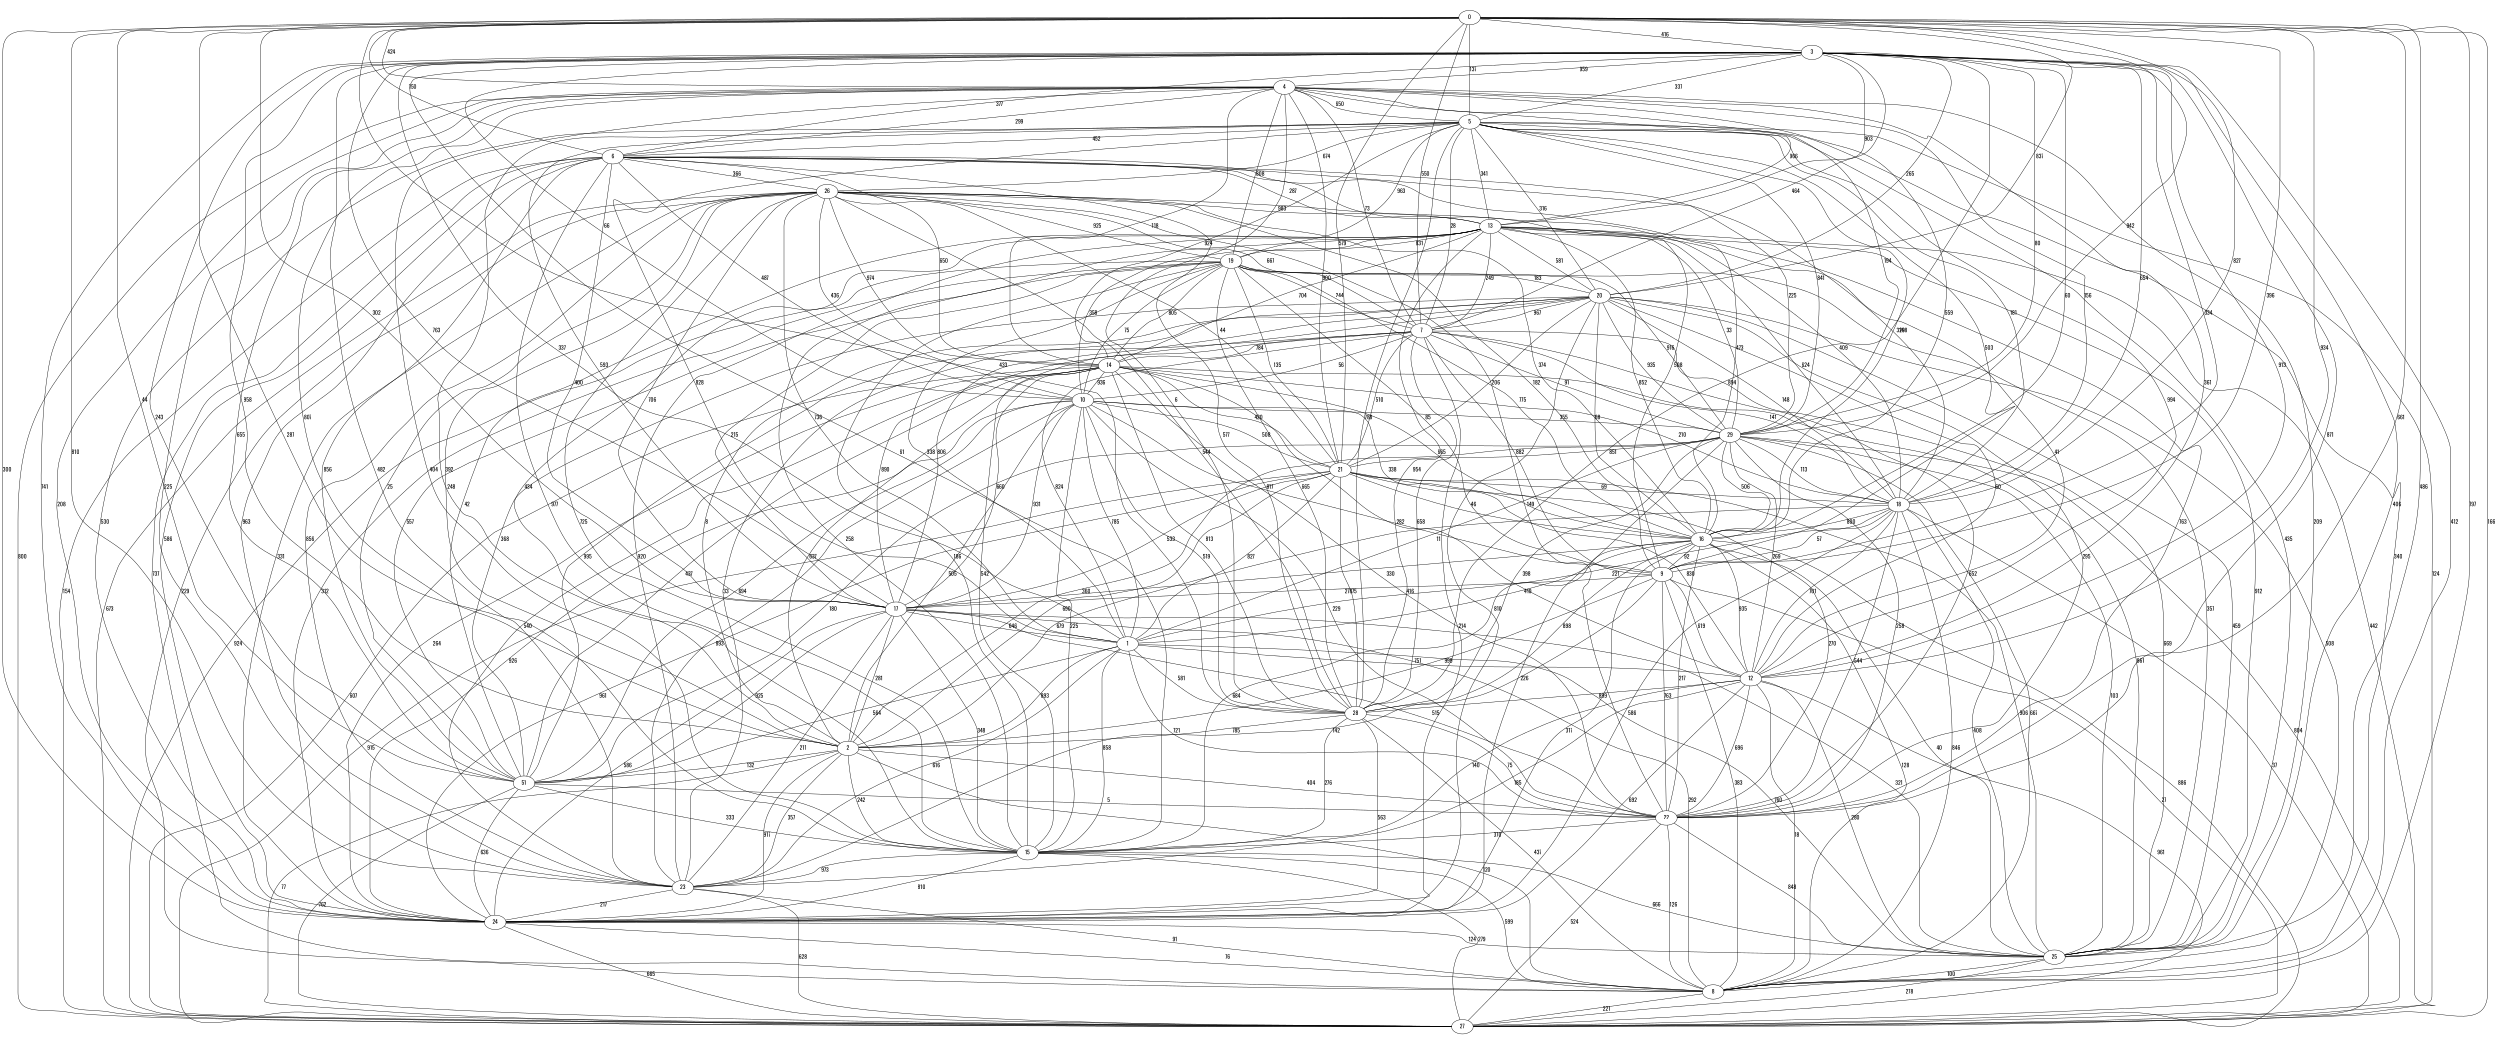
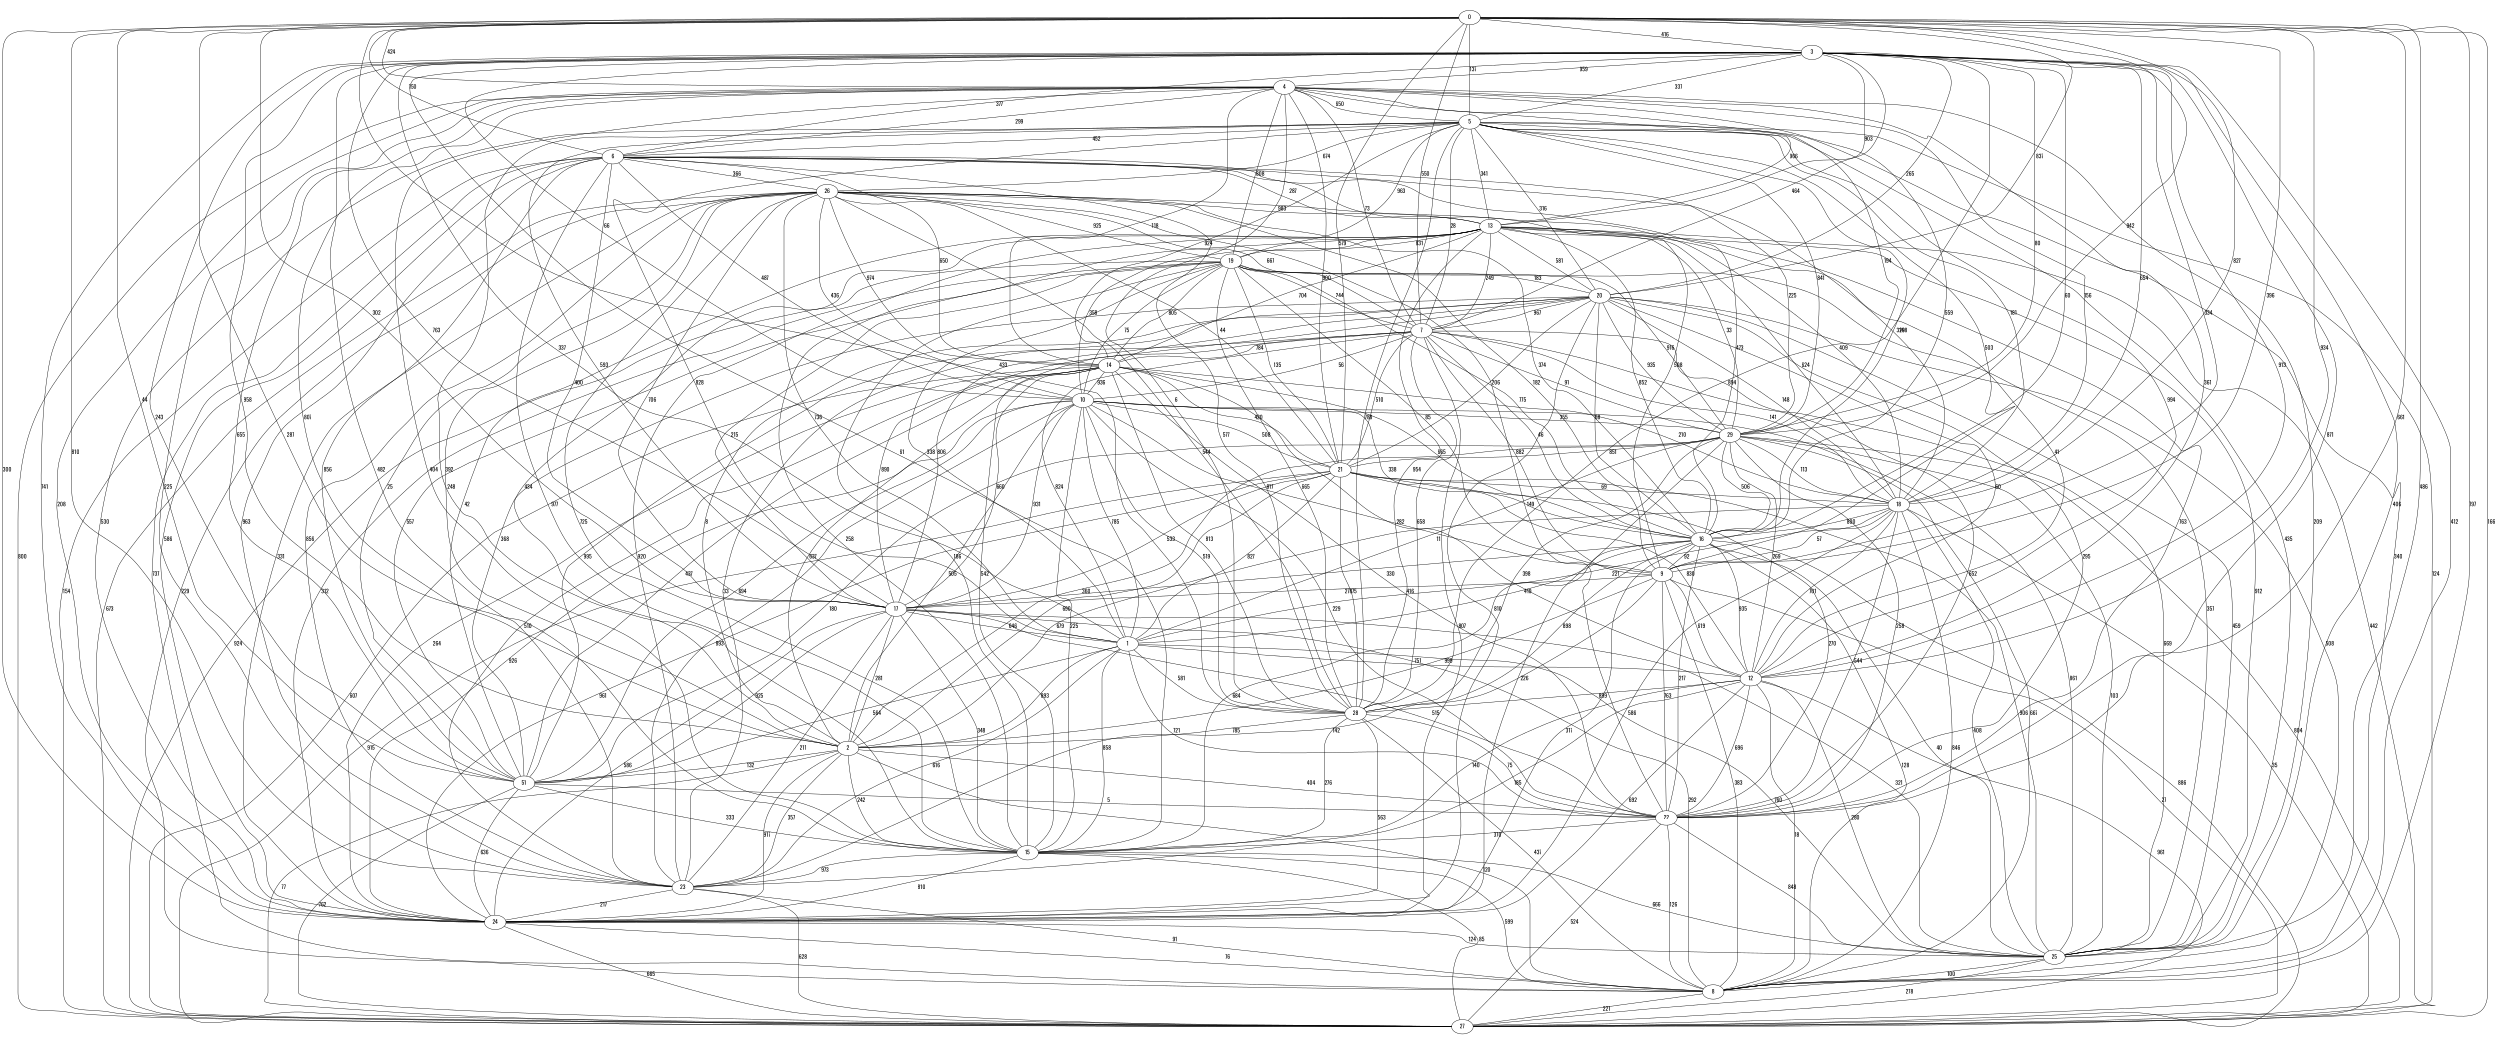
edge "14" -- "25": now "10" -- "25"
edge "21" -- "16": now "7" -- "16"
edge "14" -- "23": label "540" -> "510"
edge "7" -- "24": label "214" -> "807"
edge "18" -- "27": label "37" -> "35"
edge "15" -- "27": label "279" -> "85"
